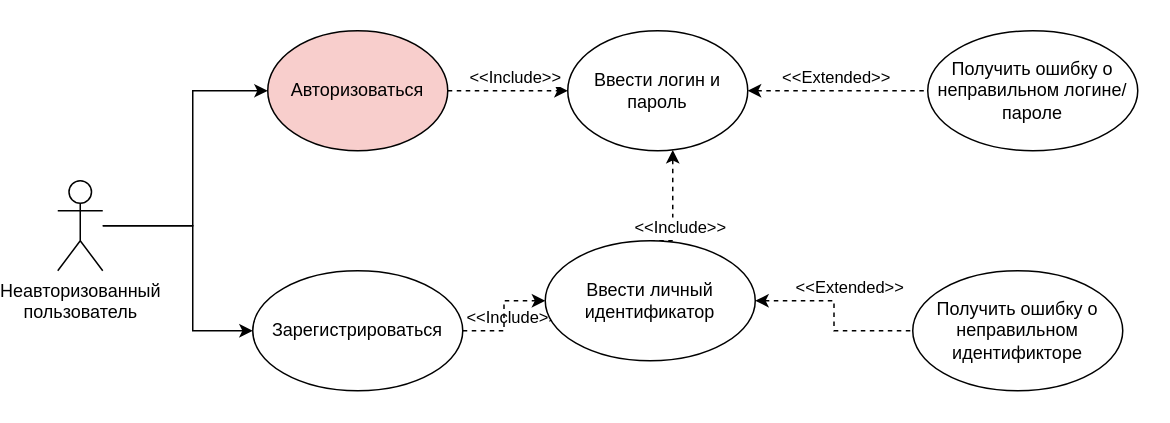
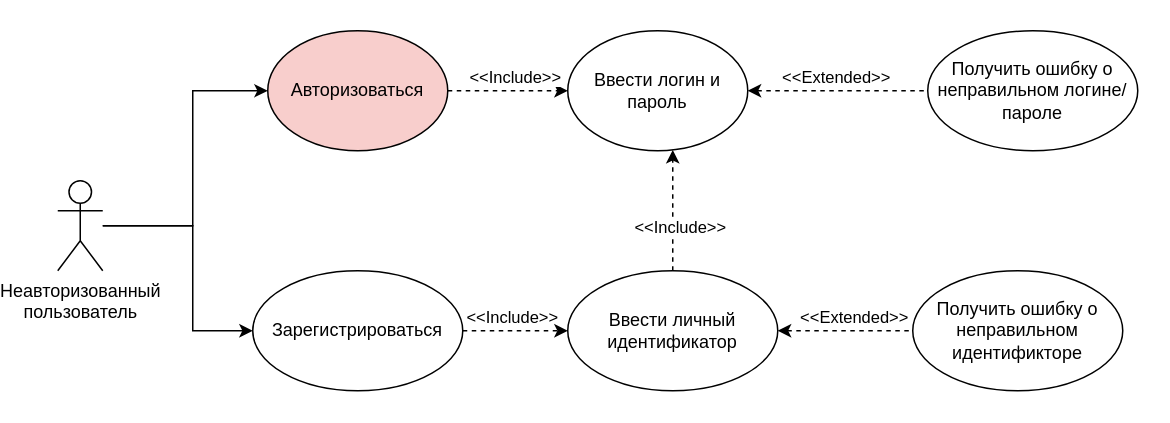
node "Ввести личный идентификатор": moved (650, 301) -> (673, 331)
